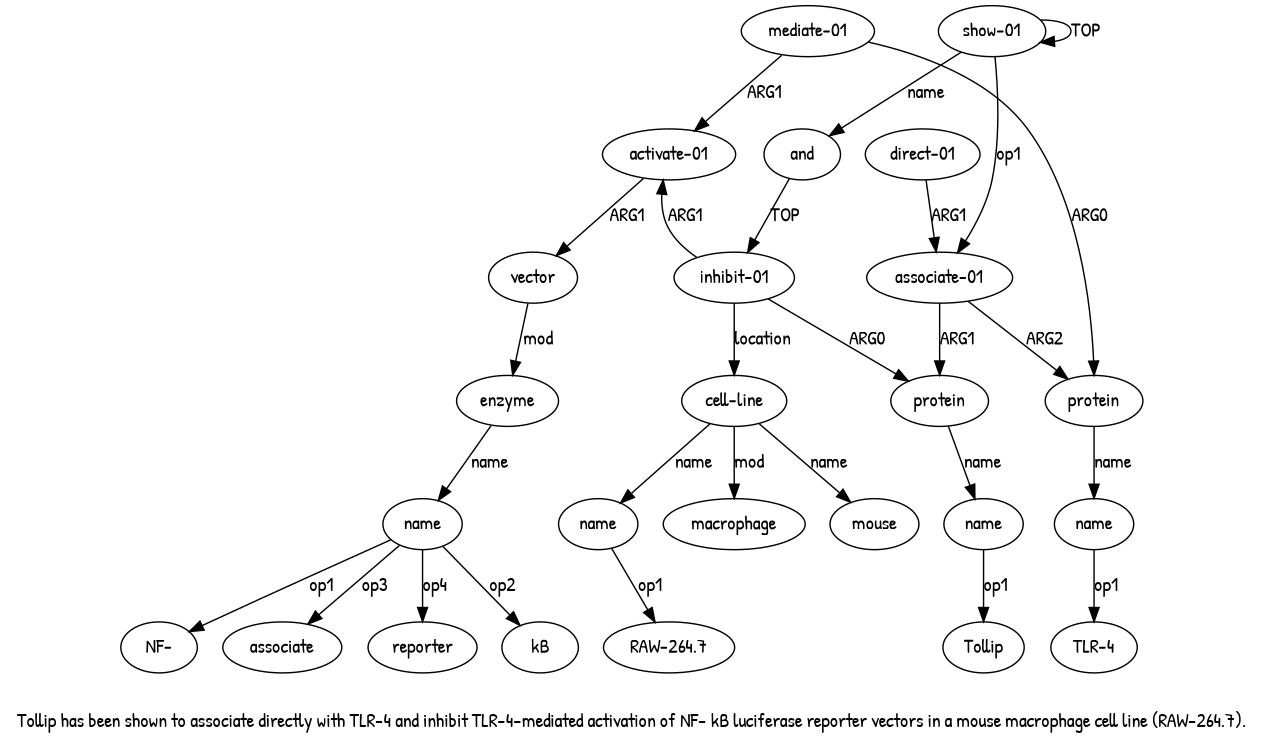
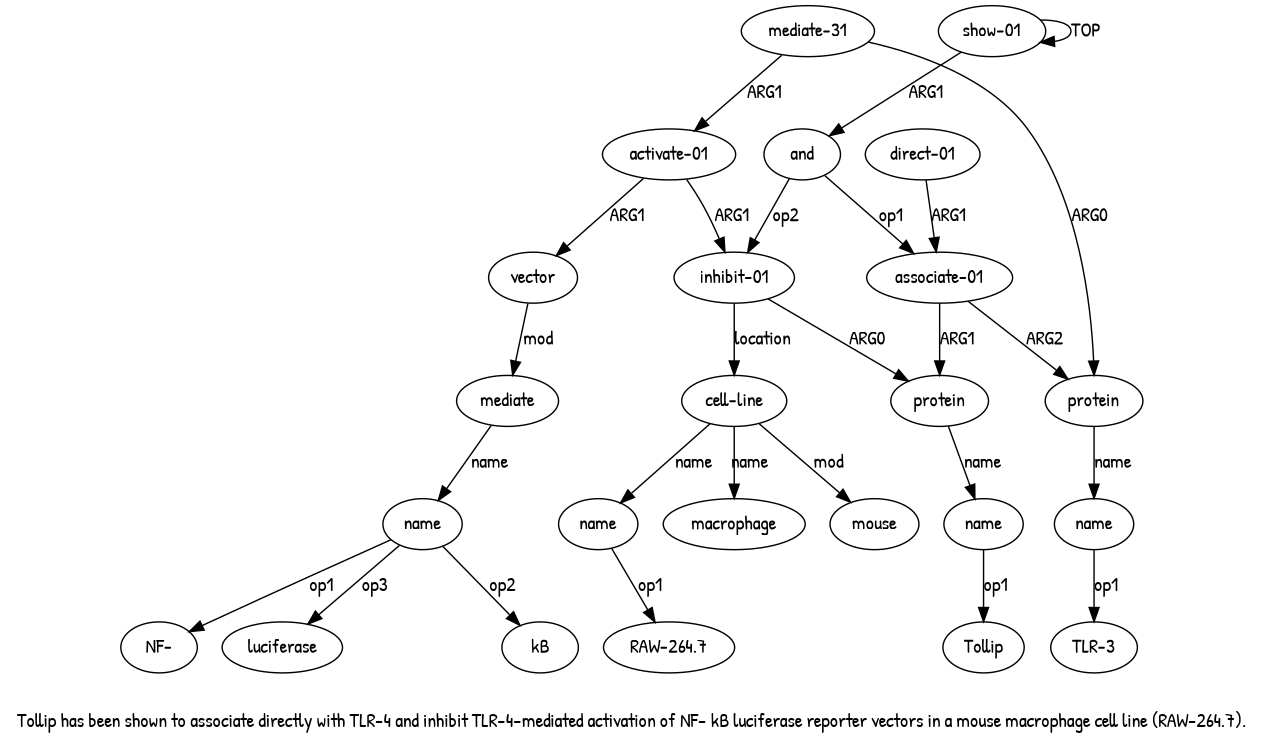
node "mediate-01": label "mediate-01" -> "mediate-31"
edge "show-01" -> "and": label "name" -> "ARG1"
edge "show-01" -> "associate-01": now "and" -> "associate-01"
edge "and" -> "inhibit-01": label "TOP" -> "op2"
edge "inhibit-01" -> "activate-01": reversed
node "enzyme": label "enzyme" -> "mediate"
edge "cell-line" -> "macrophage": label "mod" -> "name"
edge "cell-line" -> "mouse": label "name" -> "mod"
node "associate": label "associate" -> "luciferase"
node "reporter": removed
node "TLR-4": label "TLR-4" -> "TLR-3"
